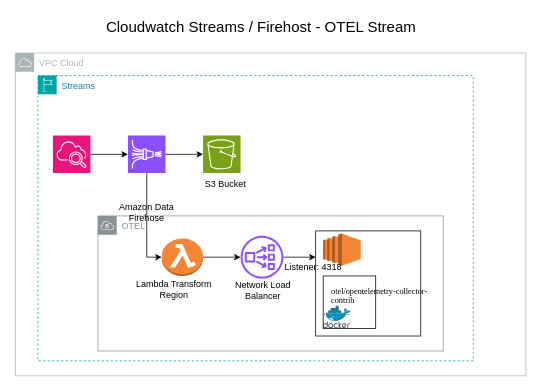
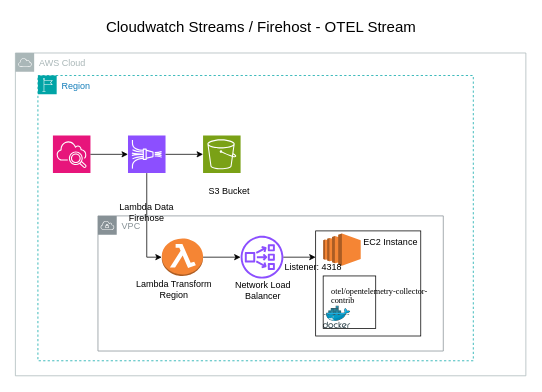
node "VPC Cloud": label "VPC Cloud" -> "AWS Cloud"
node "Streams": label "Streams" -> "Region"
node "S3 Bucket": moved (225, 184) -> (229, 192)
node "Amazon Data Firehose": label "Amazon Data Firehose" -> "Lambda Data Firehose"
node "OTEL": label "OTEL" -> "VPC"
node "EC2 Instance": added
